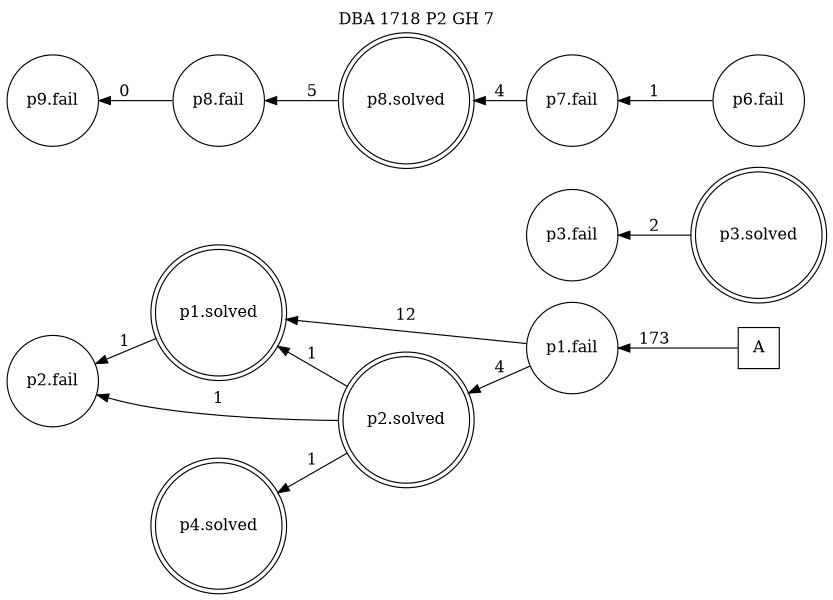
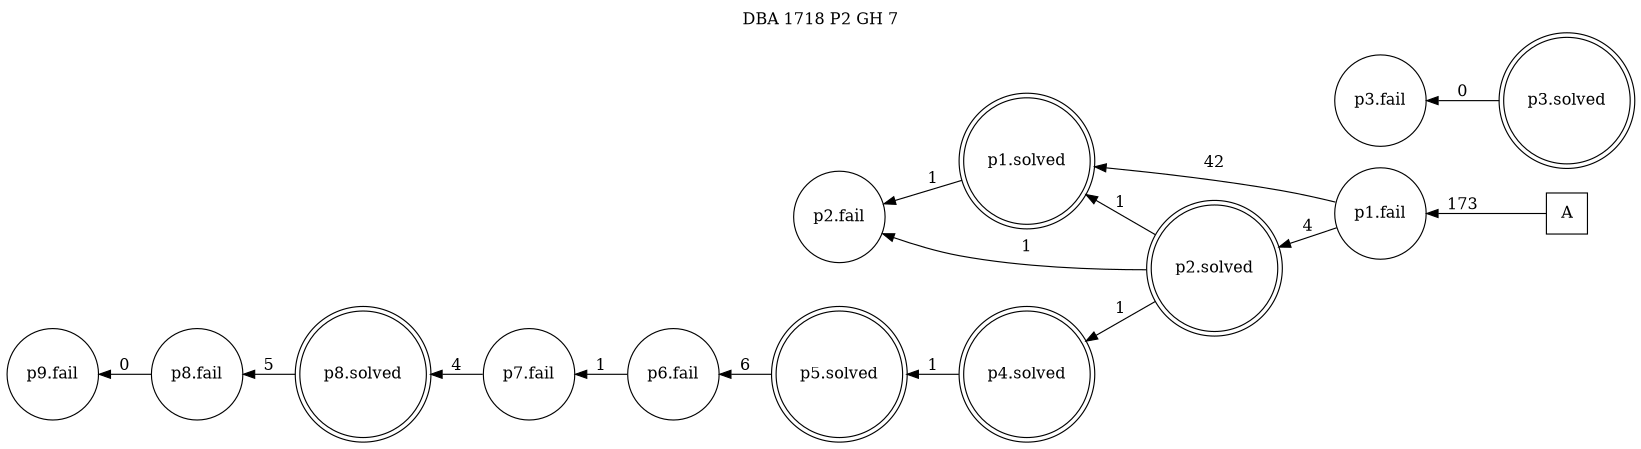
edge "p3.solved" -> "p3.fail": label "2" -> "0"
edge "p1.fail" -> "p1.solved": label "12" -> "42"
node "p5.solved": added
